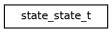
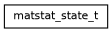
node "state_state_t": label "state_state_t" -> "matstat_state_t"
